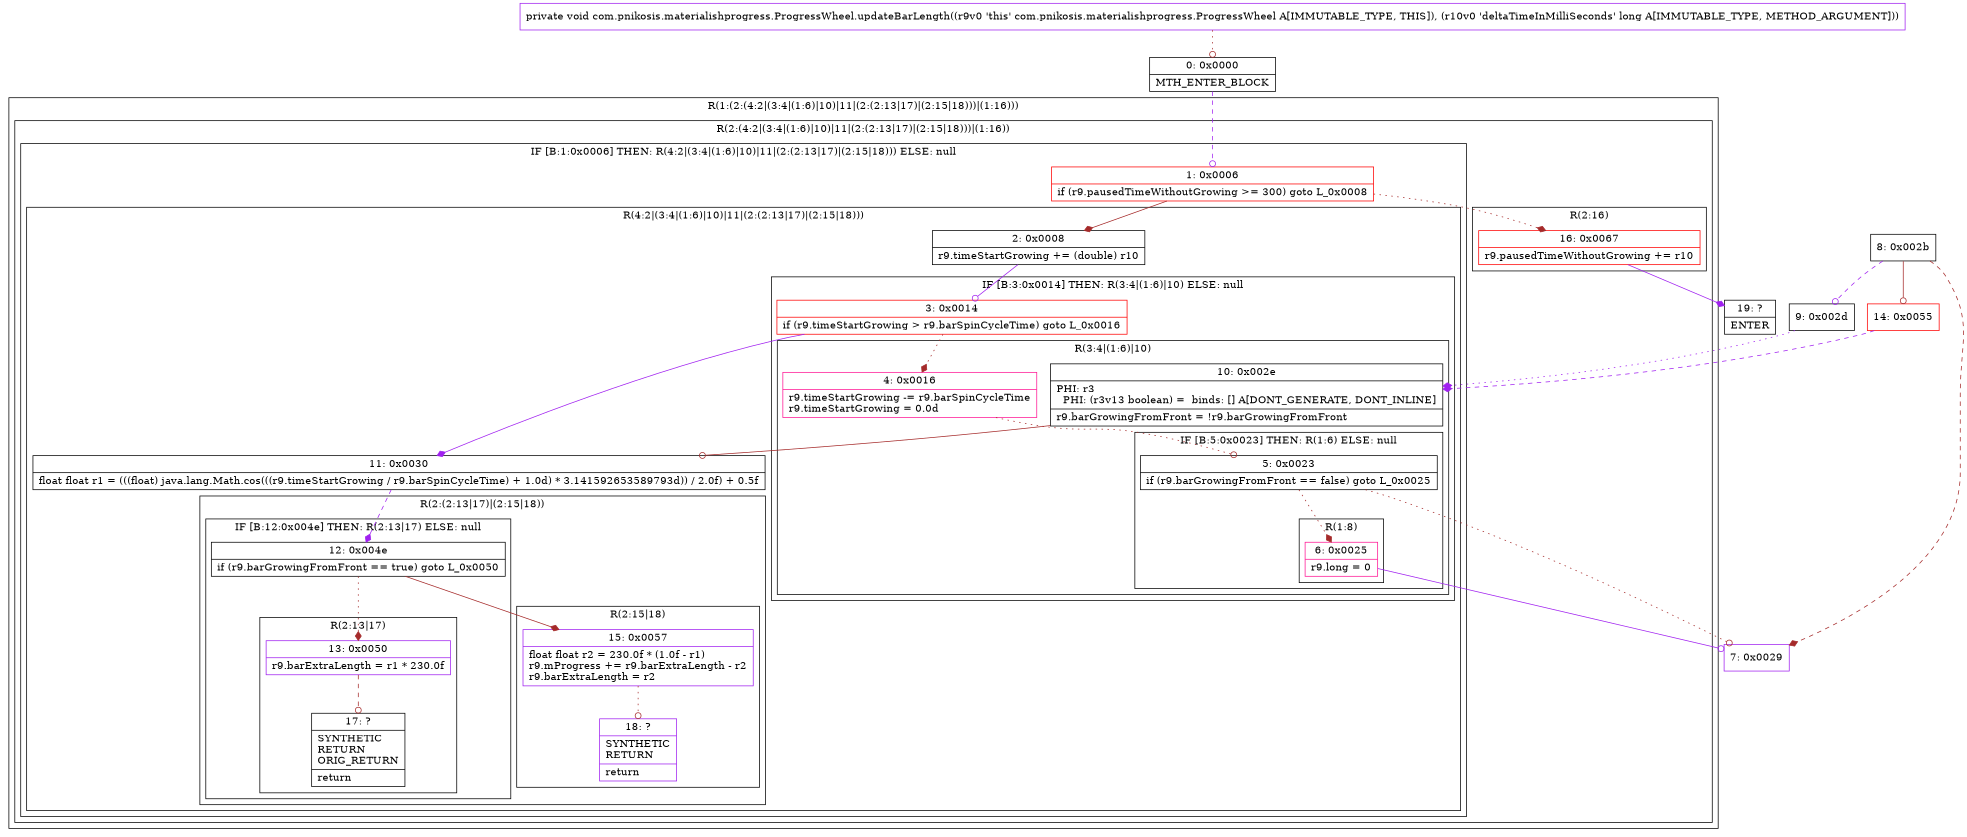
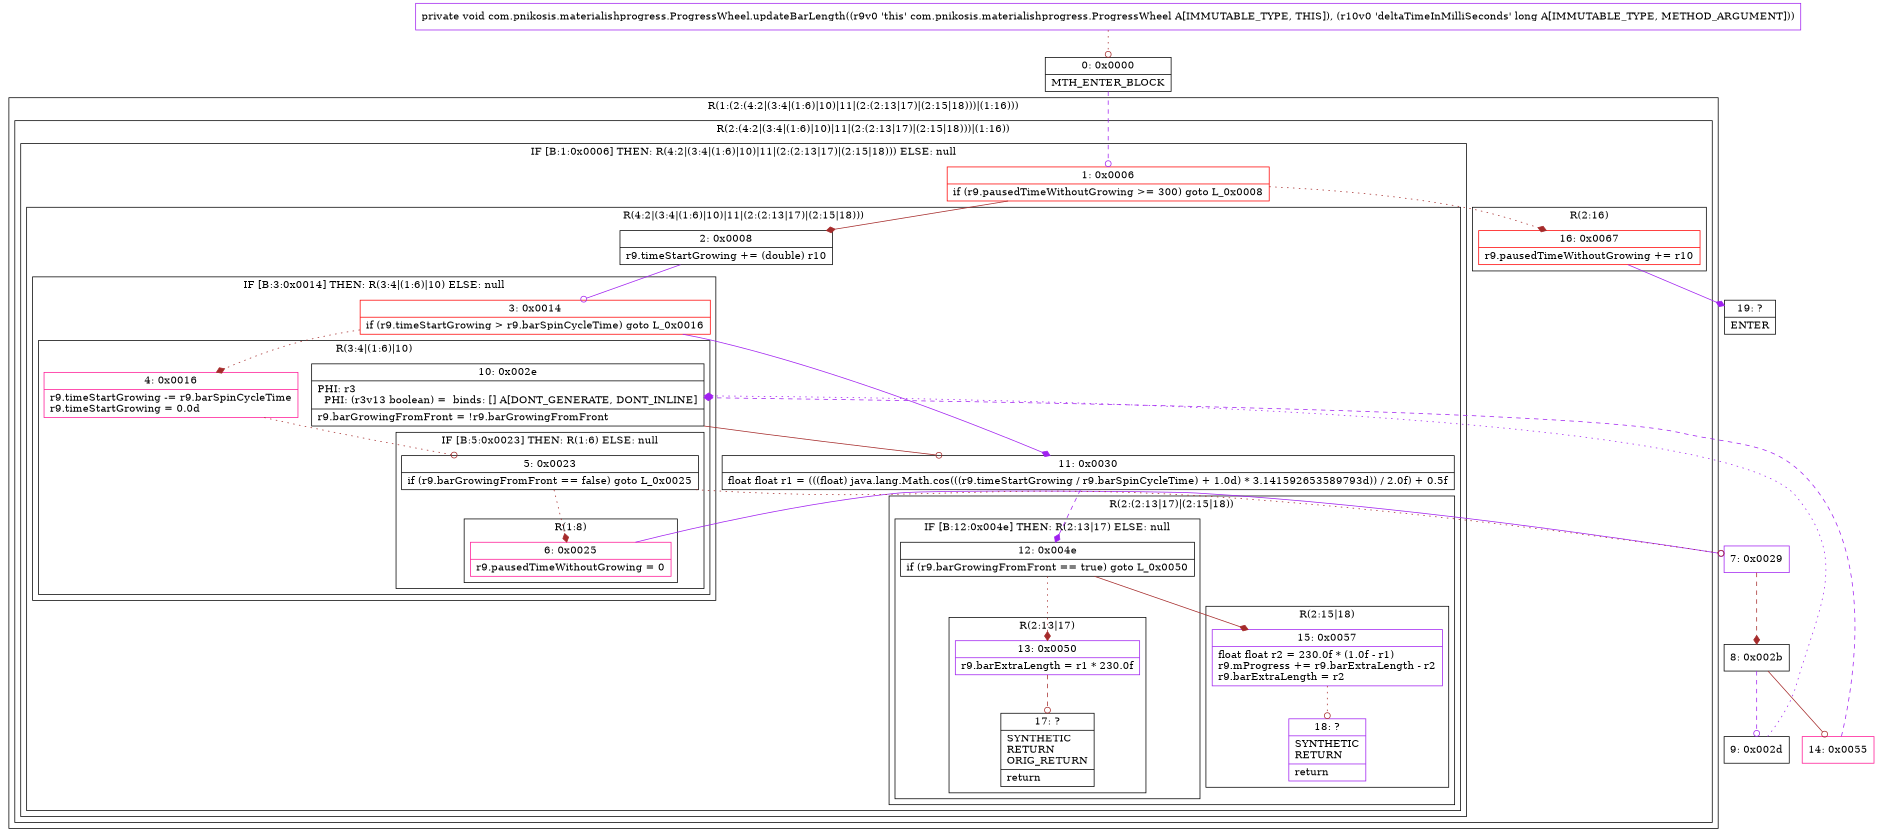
node "14: 0x0055": color red -> deeppink
edge "8: 0x002b" -> "7: 0x0029": reversed
node "6: 0x0025": text "r9.long = 0" -> "r9.pausedTimeWithoutGrowing = 0"
